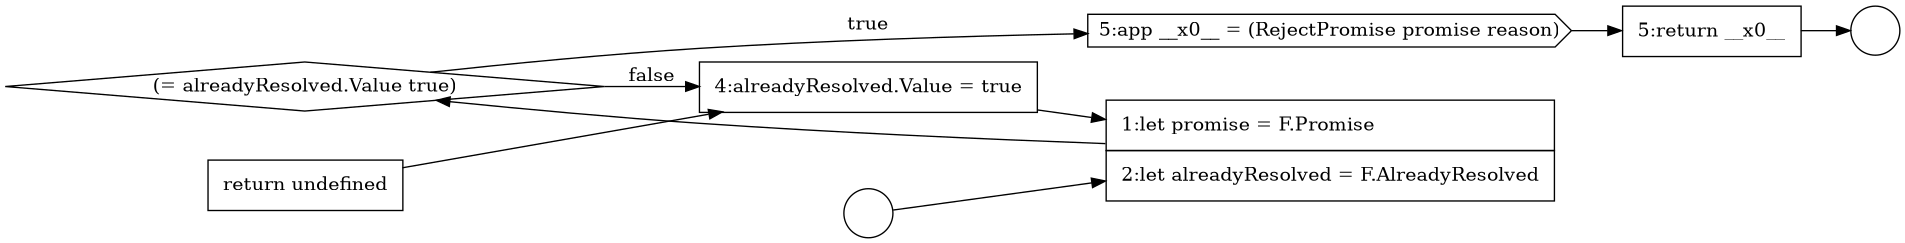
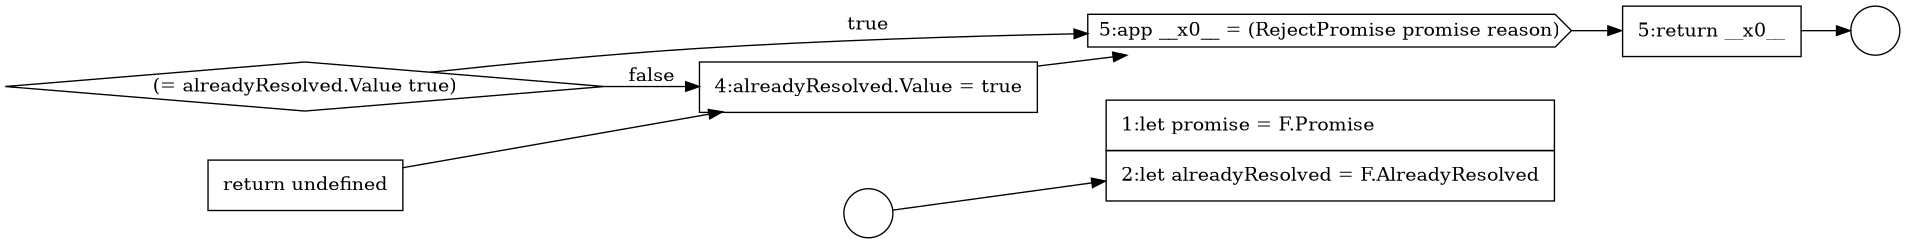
edge "4:alreadyResolved.Value = true" -> "1:let promise = F.Promise": now "4:alreadyResolved.Value = true" -> "5:app __x0__ = (RejectPromise promise reason)"
edge "1:let promise = F.Promise" -> "(= alreadyResolved.Value true)": removed
